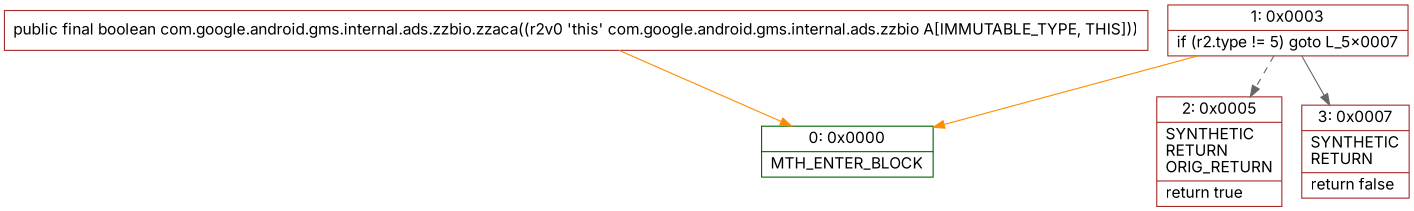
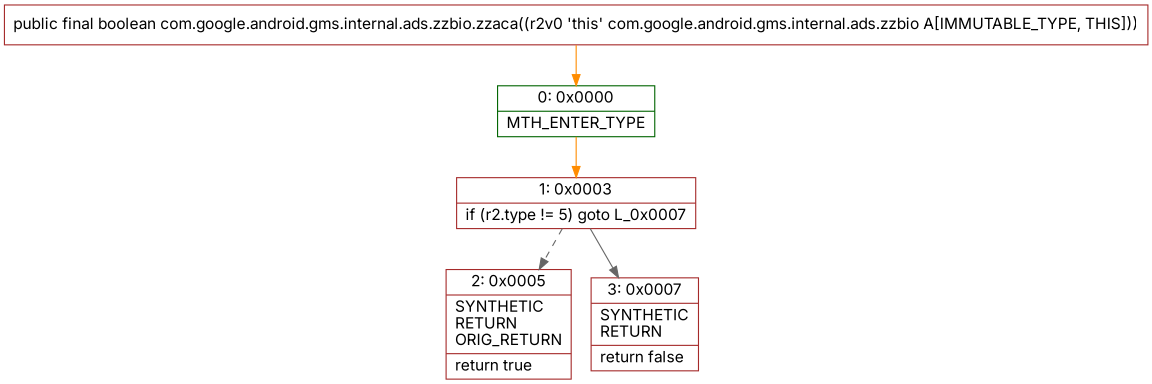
node "1: 0x0003": text "if (r2.type != 5) goto L_5x0007" -> "if (r2.type != 5) goto L_0x0007"
edge "1: 0x0003" -> "0: 0x0000": reversed
node "0: 0x0000": text "MTH_ENTER_BLOCK" -> "MTH_ENTER_TYPE"
